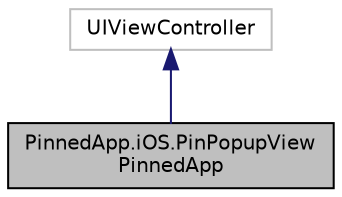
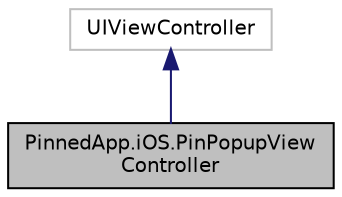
node "PinnedApp.iOS.PinPopupView PinnedApp": label "PinnedApp.iOS.PinPopupView PinnedApp" -> "PinnedApp.iOS.PinPopupView Controller"
